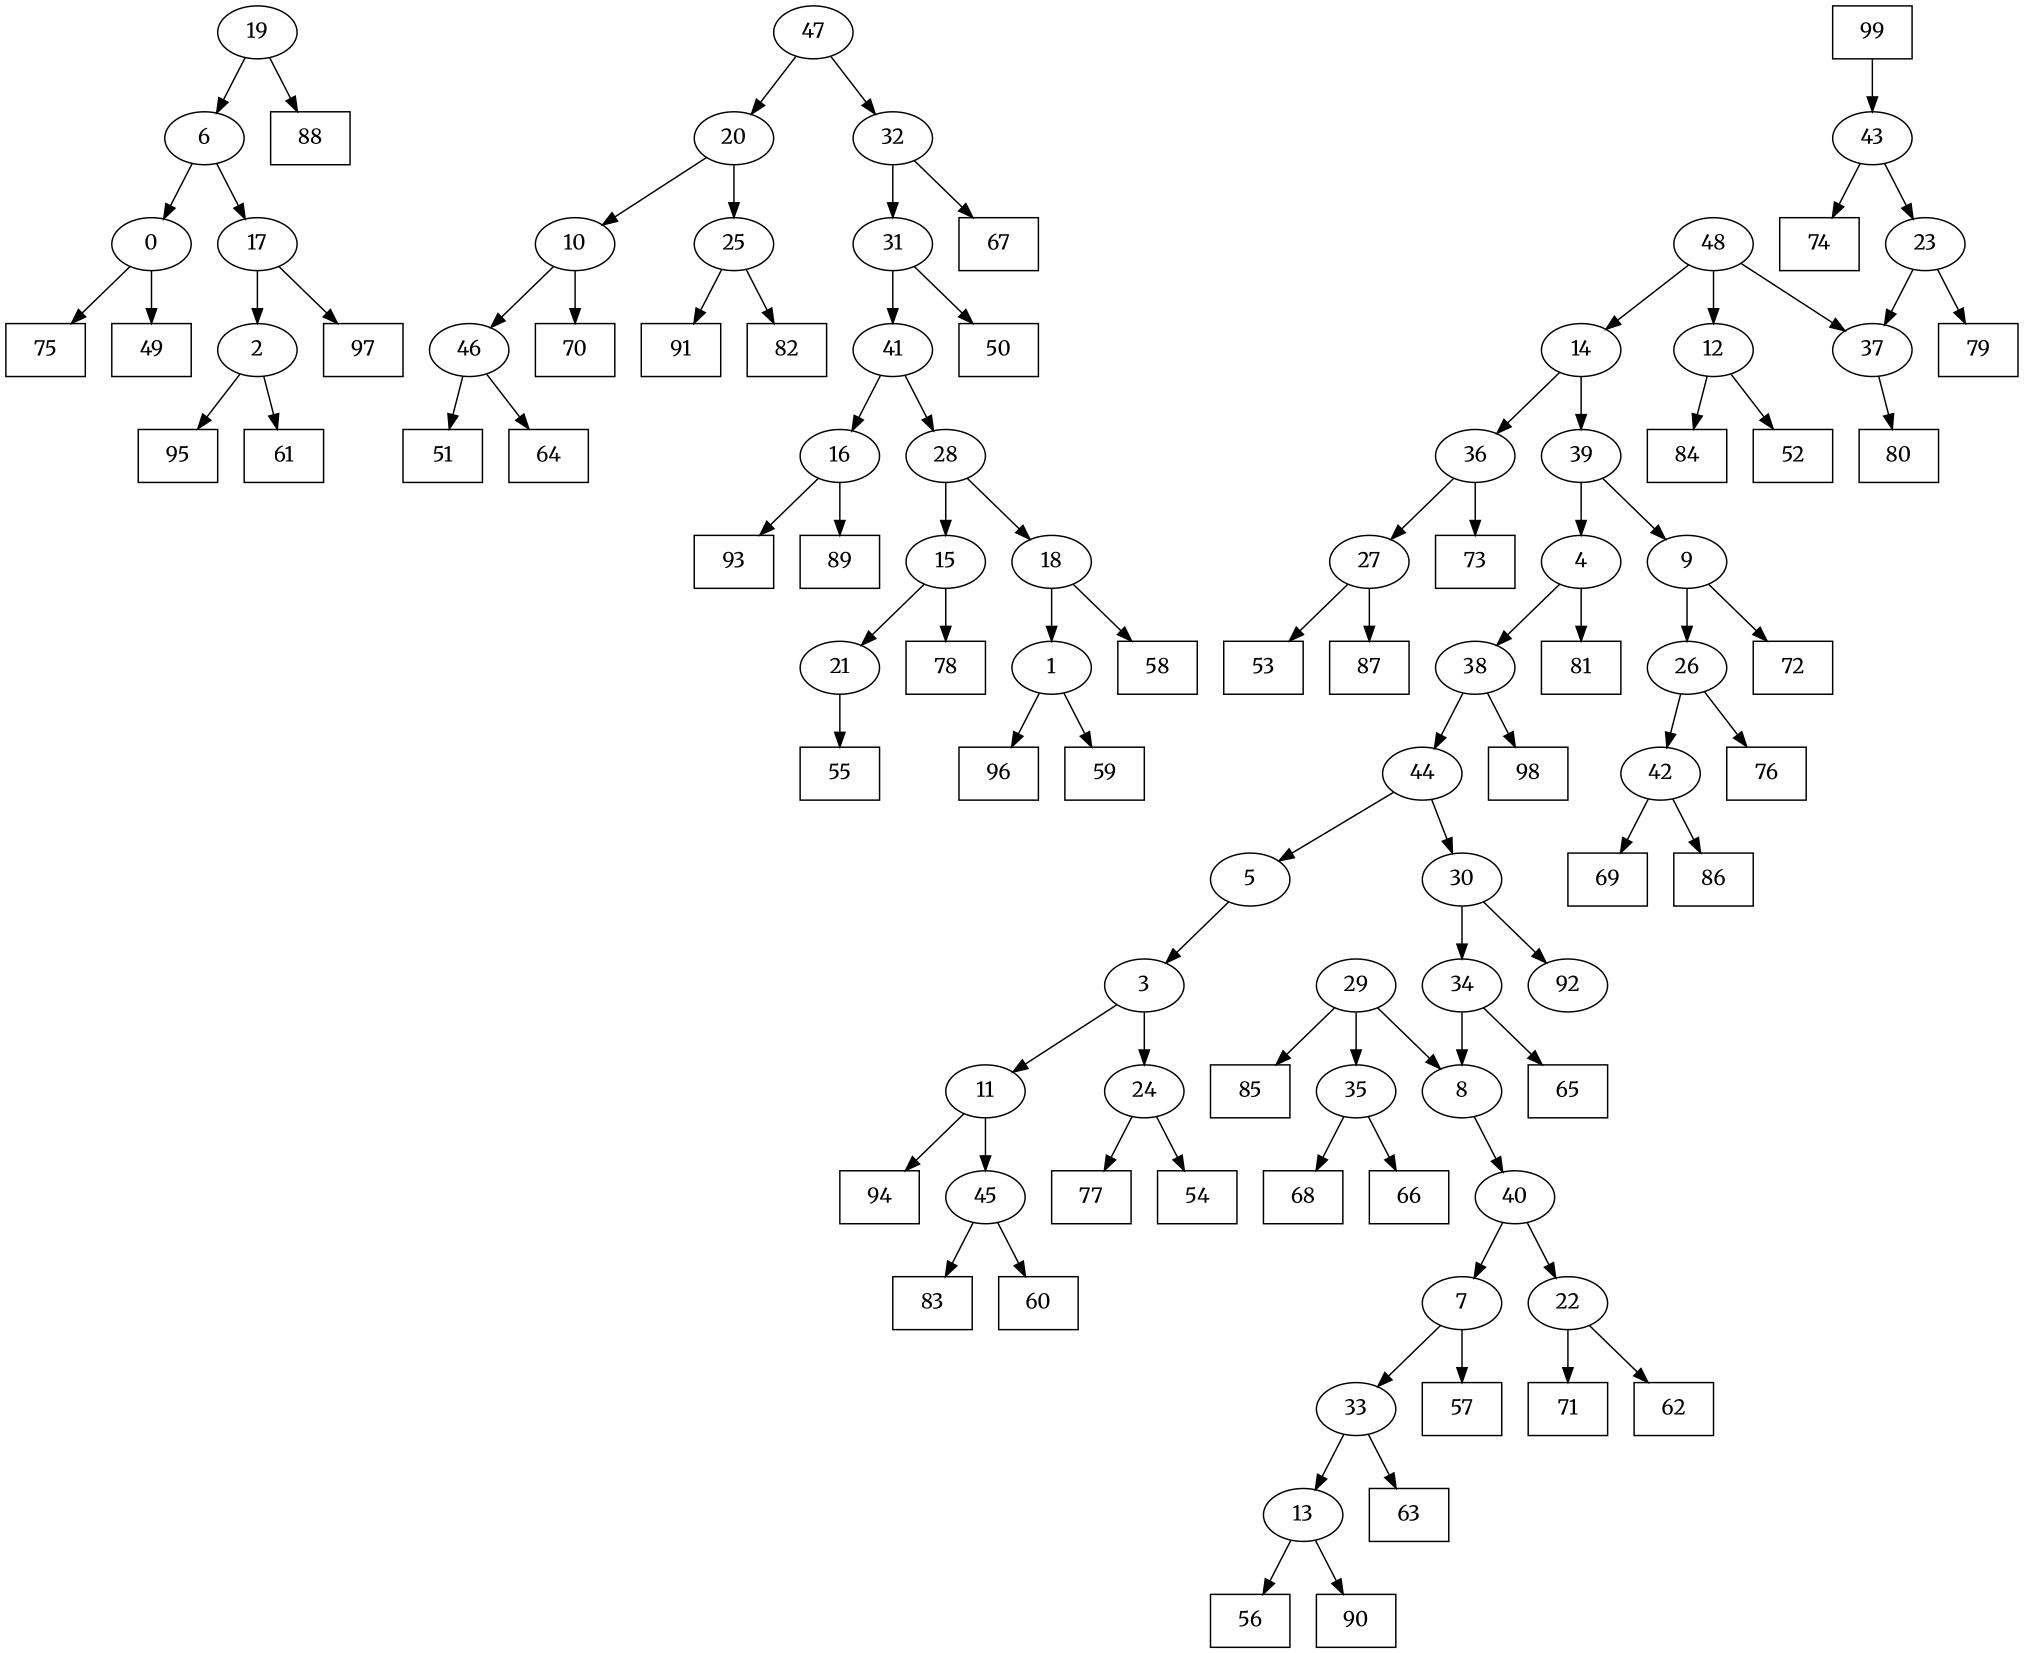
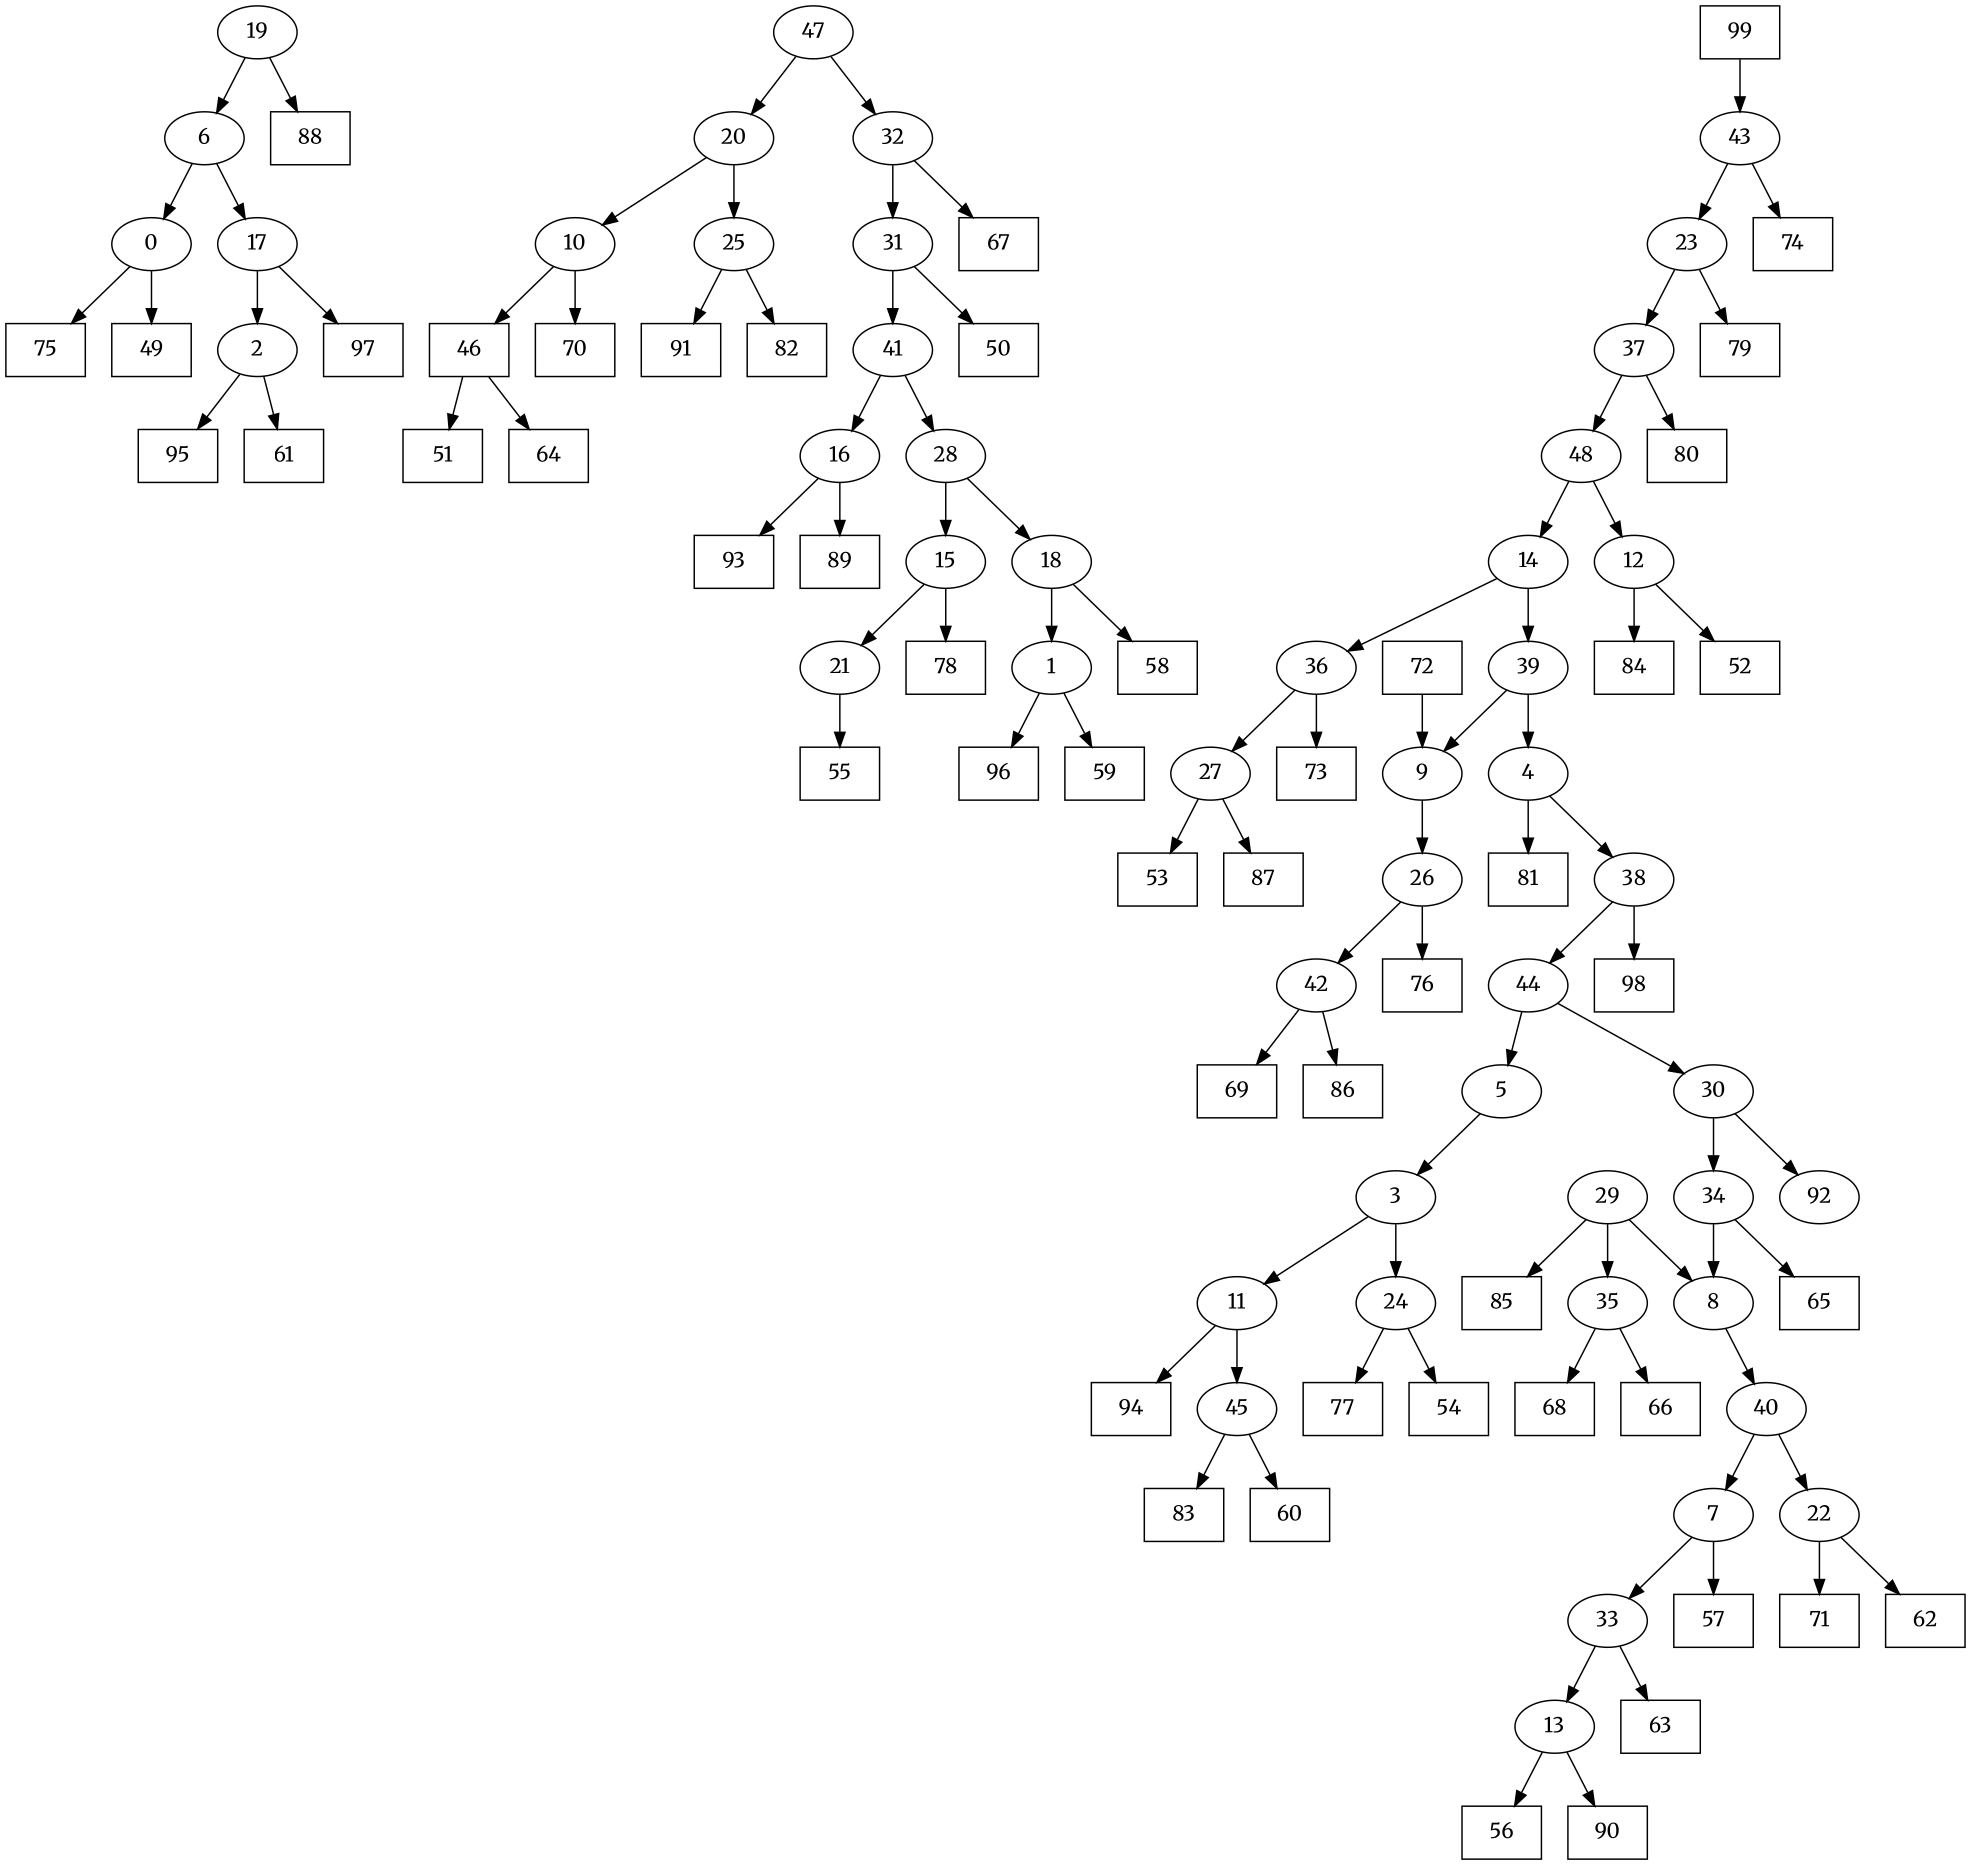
edge "48" -> "37": reversed
node "46": shape ellipse -> box
edge "9" -> "72": reversed
